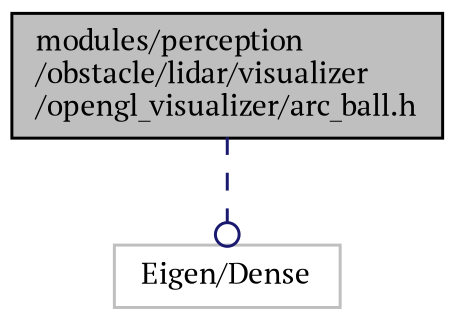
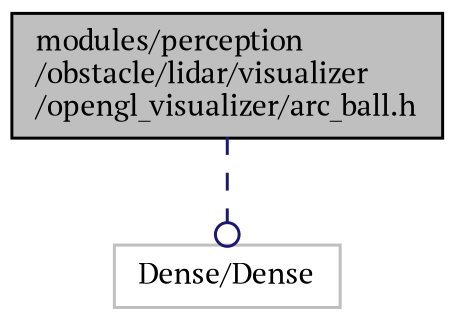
node "Eigen/Dense": label "Eigen/Dense" -> "Dense/Dense"
